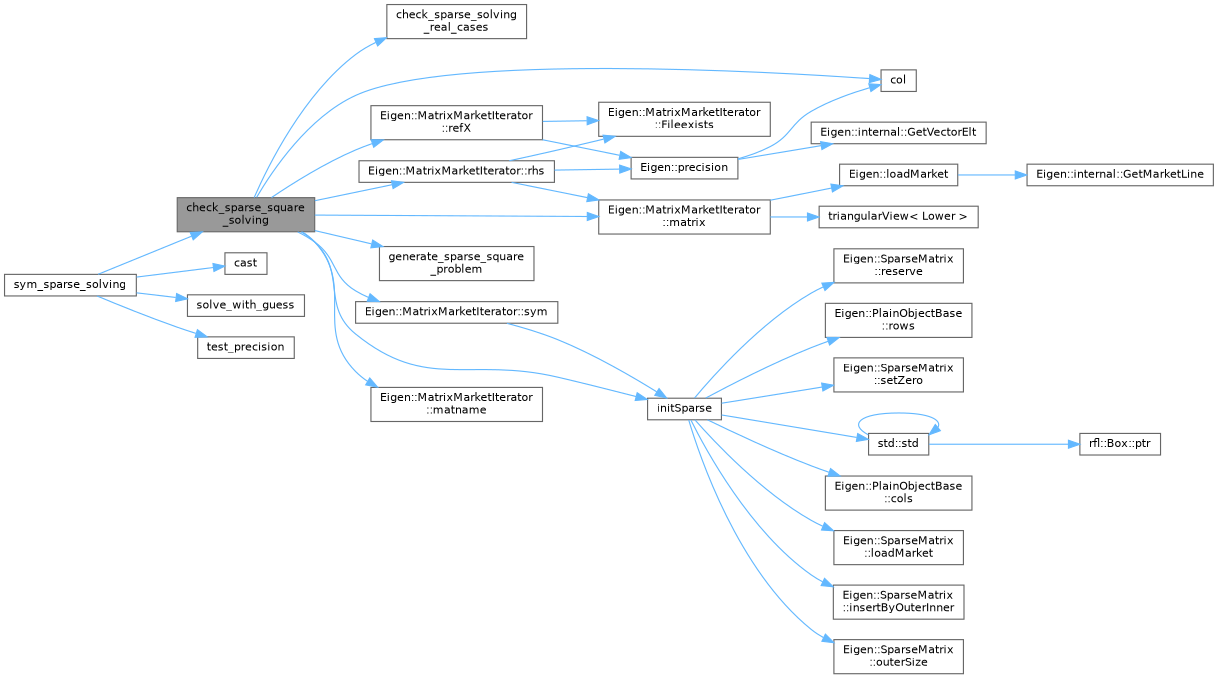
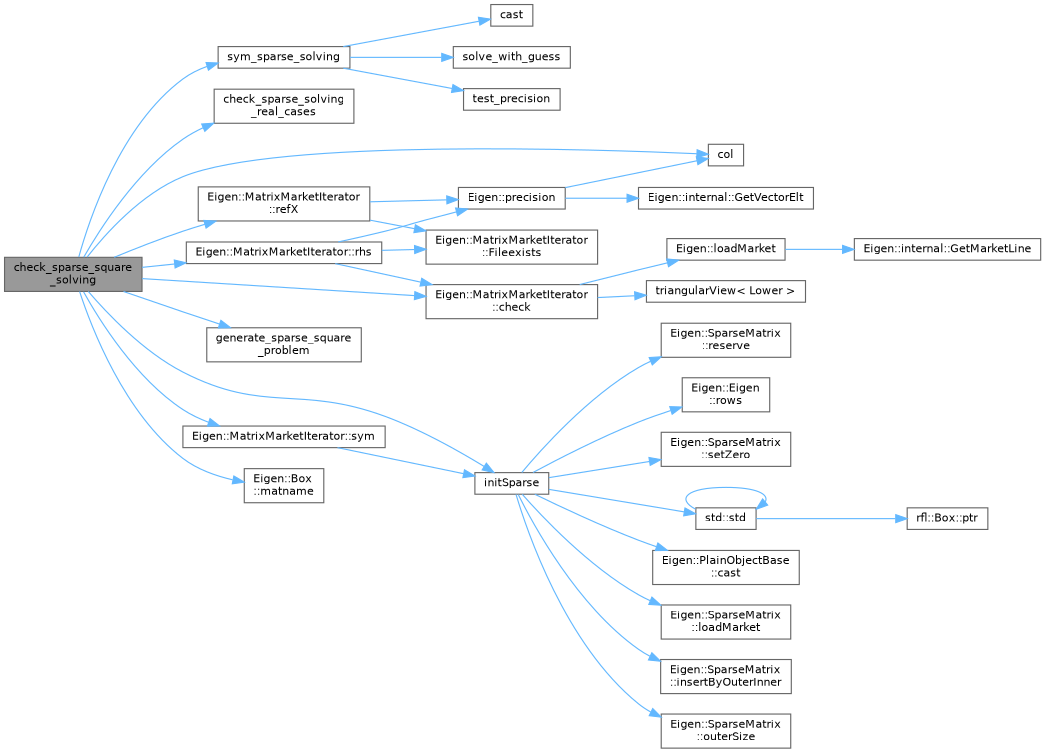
node "Eigen::MatrixMarketIterator ::matrix": label "Eigen::MatrixMarketIterator ::matrix" -> "Eigen::MatrixMarketIterator ::check"
edge "sym_sparse_solving" -> "check_sparse_square _solving": reversed
node "Eigen::PlainObjectBase ::rows": label "Eigen::PlainObjectBase ::rows" -> "Eigen::Eigen ::rows"
node "Eigen::MatrixMarketIterator ::matname": label "Eigen::MatrixMarketIterator ::matname" -> "Eigen::Box ::matname"
node "Eigen::PlainObjectBase ::cols": label "Eigen::PlainObjectBase ::cols" -> "Eigen::PlainObjectBase ::cast"
